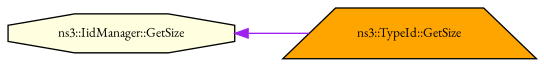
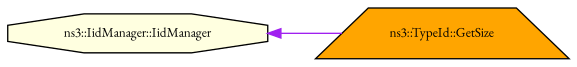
node "ns3::IidManager::GetSize": label "ns3::IidManager::GetSize" -> "ns3::IidManager::IidManager"
